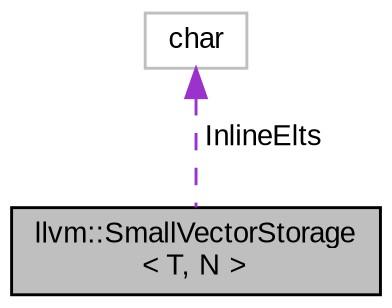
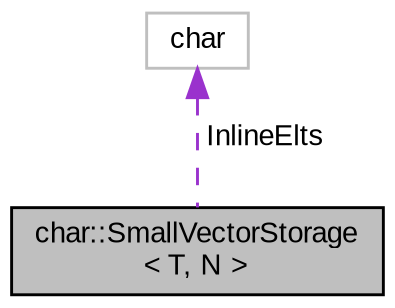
node "llvm::SmallVectorStorage < T, N >": label "llvm::SmallVectorStorage < T, N >" -> "char::SmallVectorStorage < T, N >"
